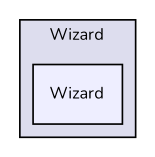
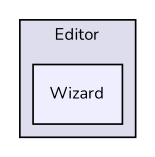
cluster "Wizard": label "Wizard" -> "Editor"
